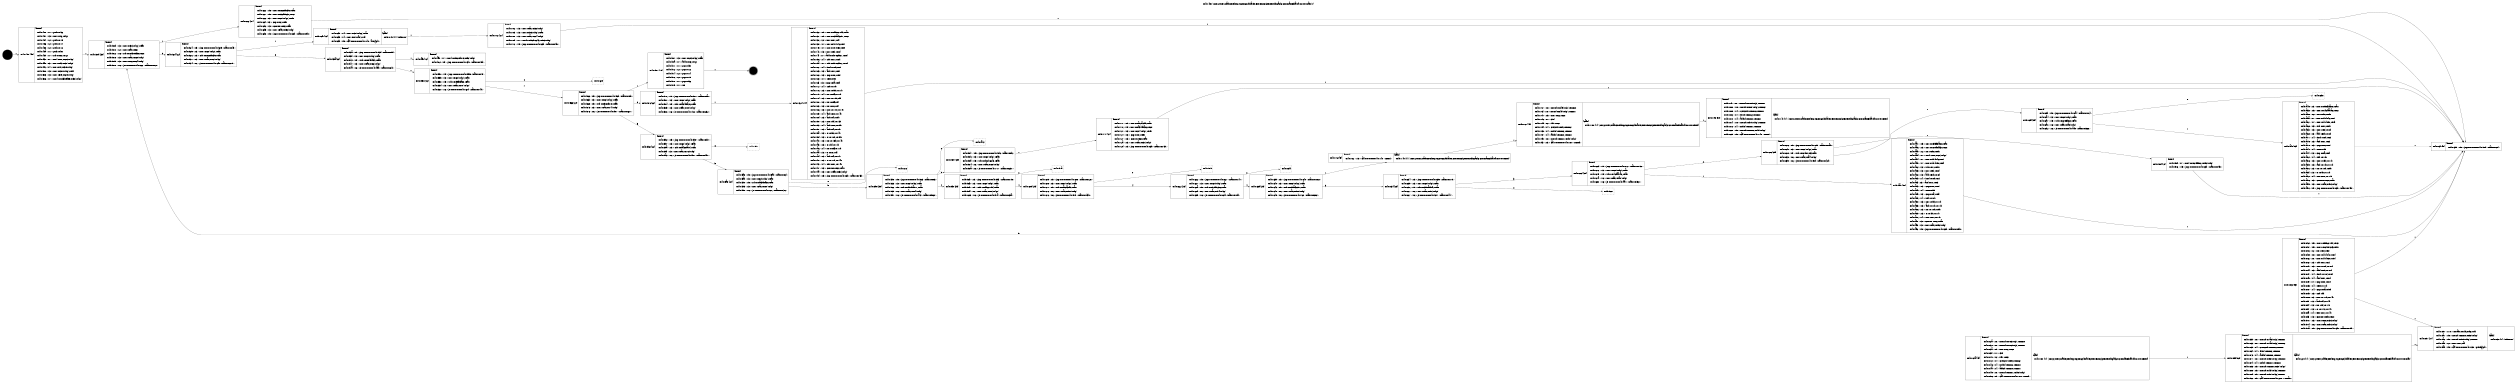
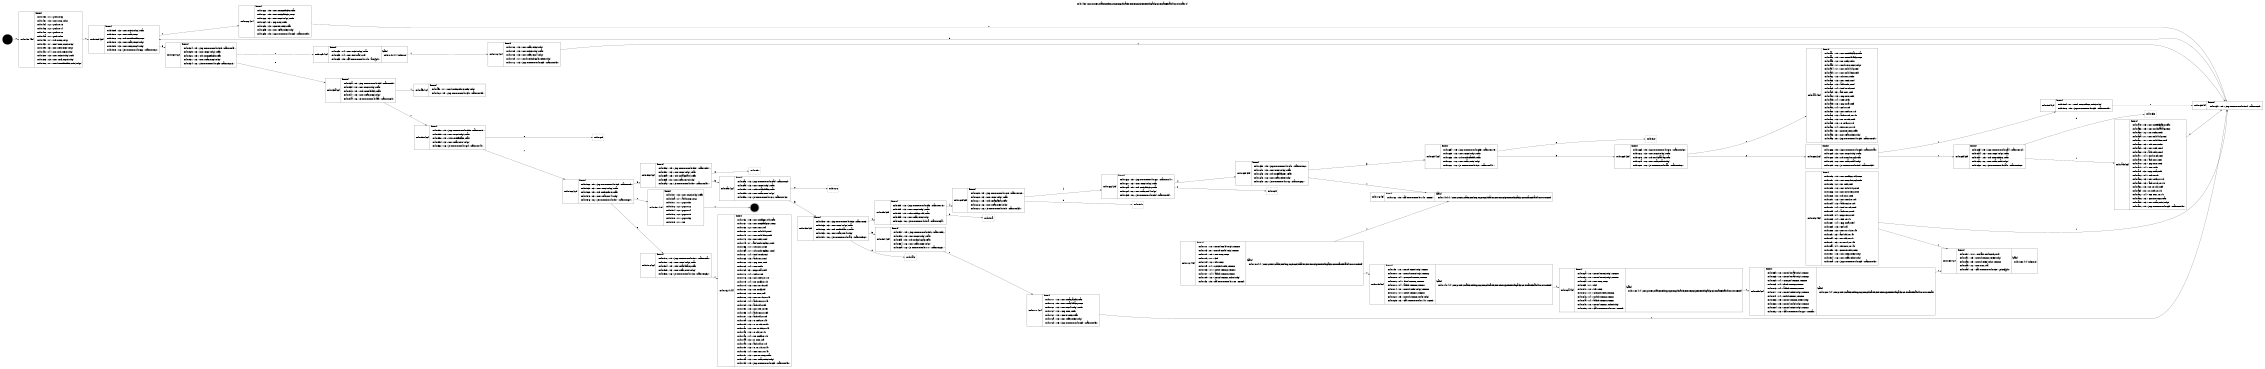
edge "0x401732 [144]" -> "0x401c3b [5]": removed, label "1"
edge "0x4017c2 [5]" -> "0x4017c7 [49]": reversed
edge "0x401aa1 [90]" -> "0x401c3b [5]": removed, label "1"
edge "0x4017f8 [50]" -> "0x40182a [49]": added, label "1"
